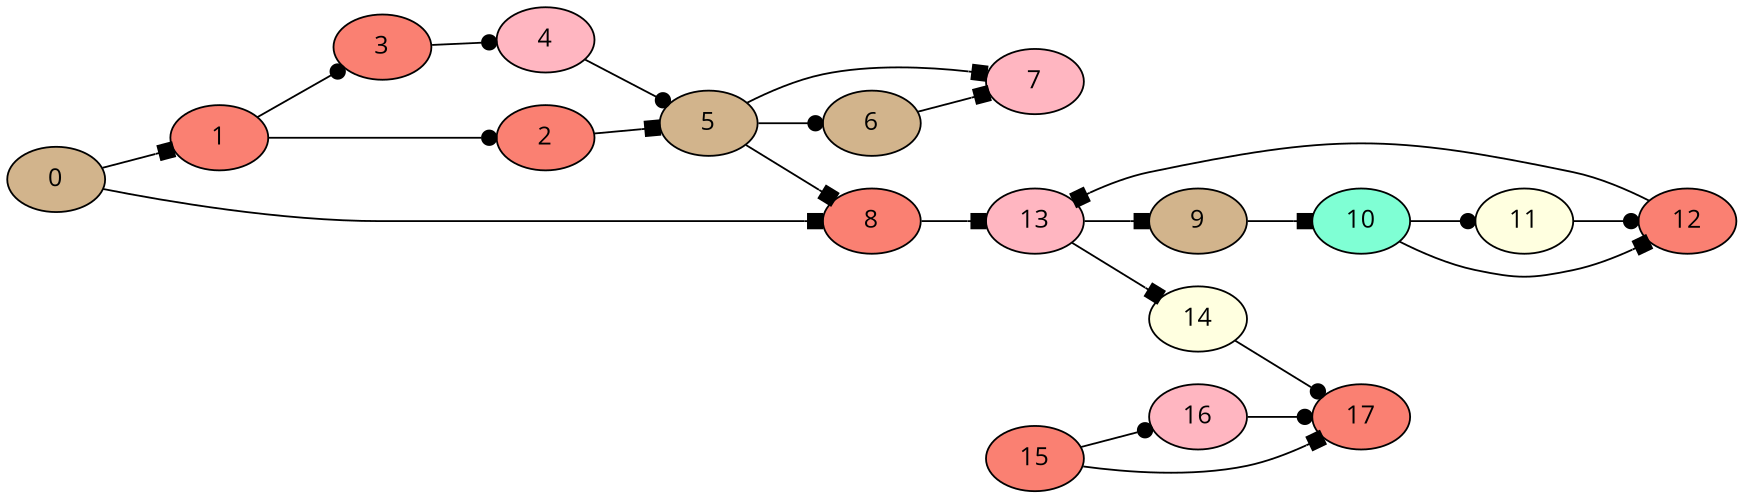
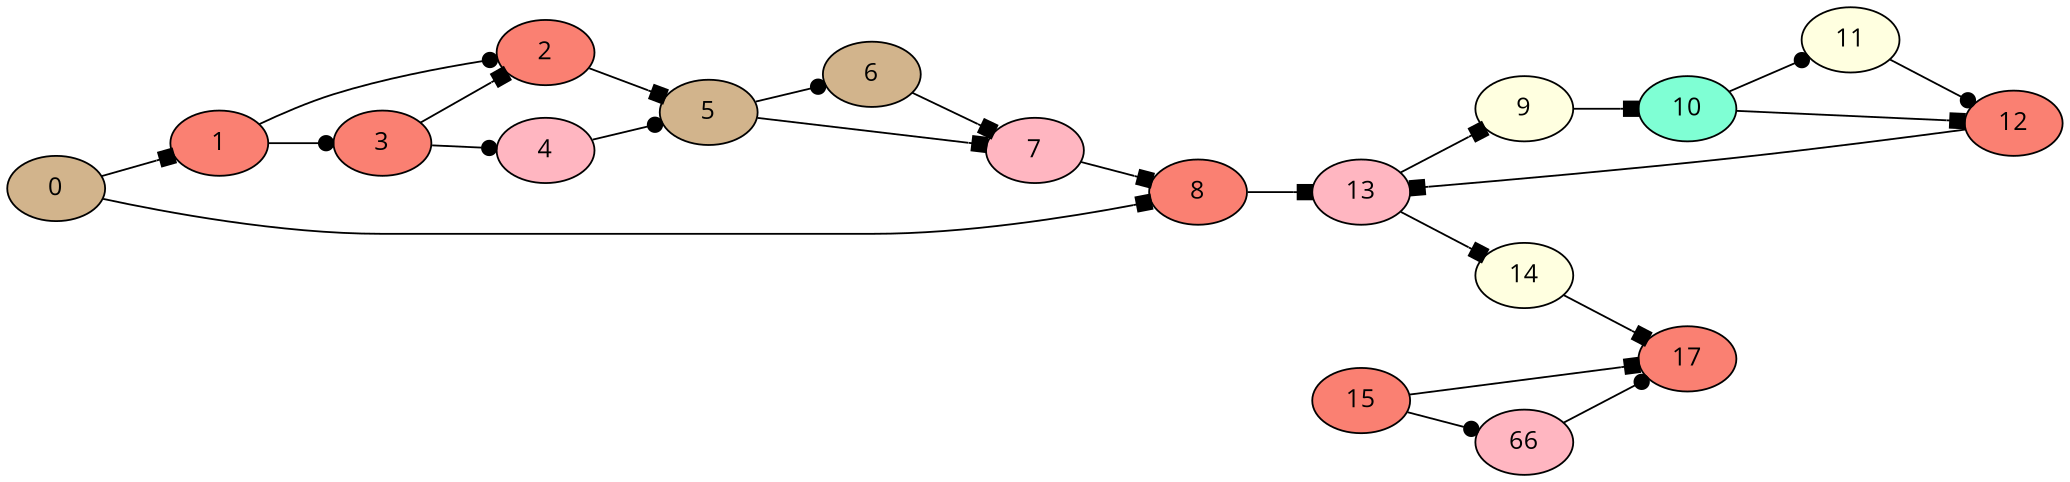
edge "3" -> "2": added
edge "5" -> "8": now "7" -> "8"
node "9": fillcolor tan -> lightyellow
edge "14" -> "17": arrowhead dot -> box
node "16": label "16" -> "66"
